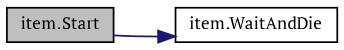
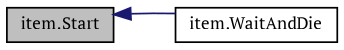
edge "item.Start" -> "item.WaitAndDie": reversed
